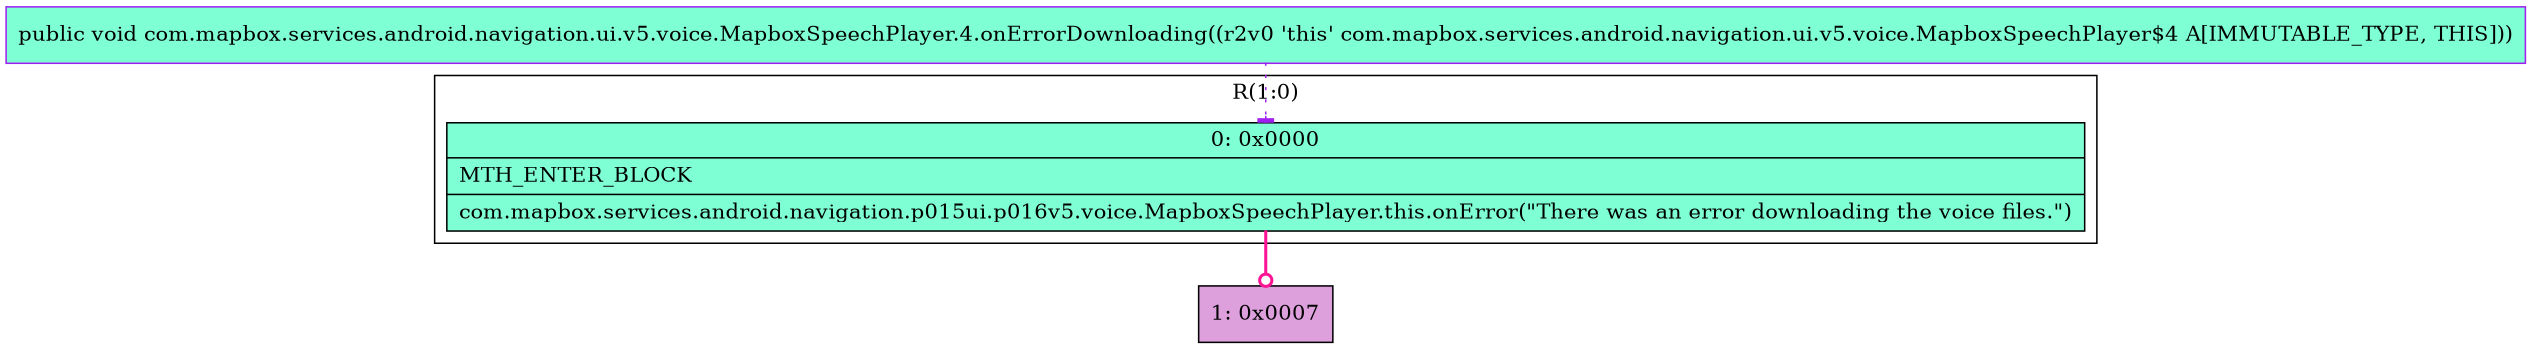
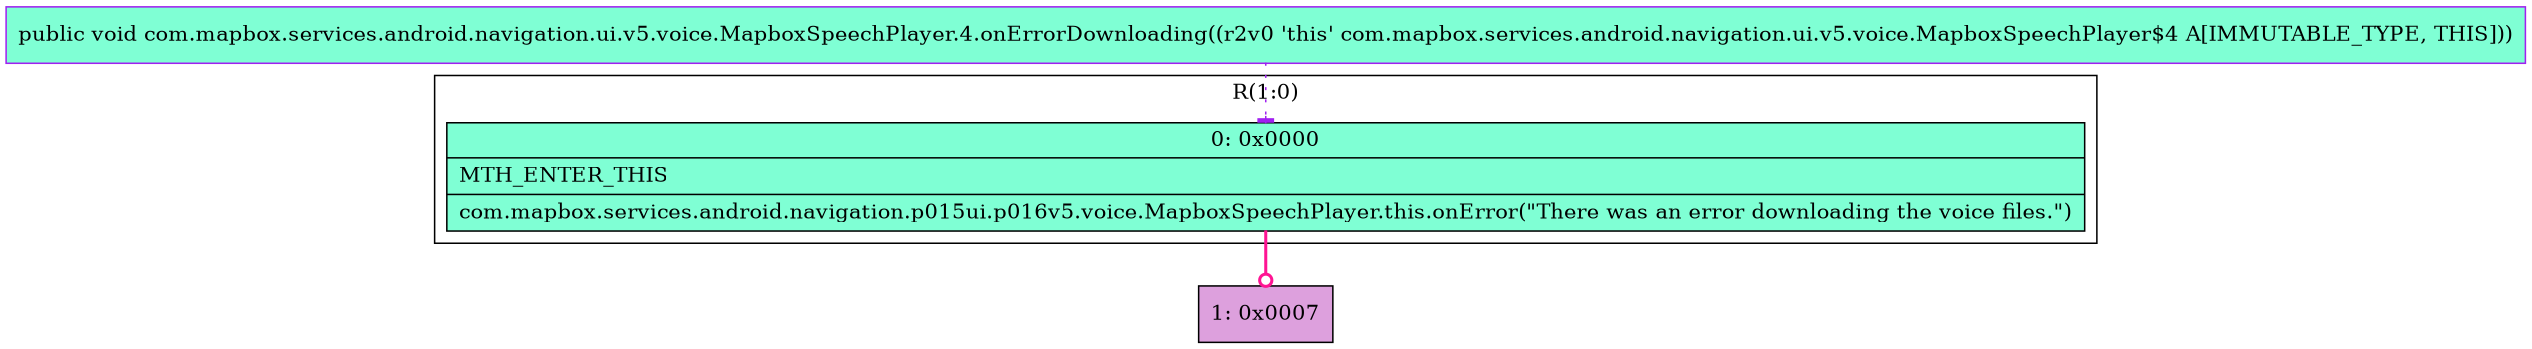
node "0: 0x0000": text "MTH_ENTER_BLOCK" -> "MTH_ENTER_THIS"
